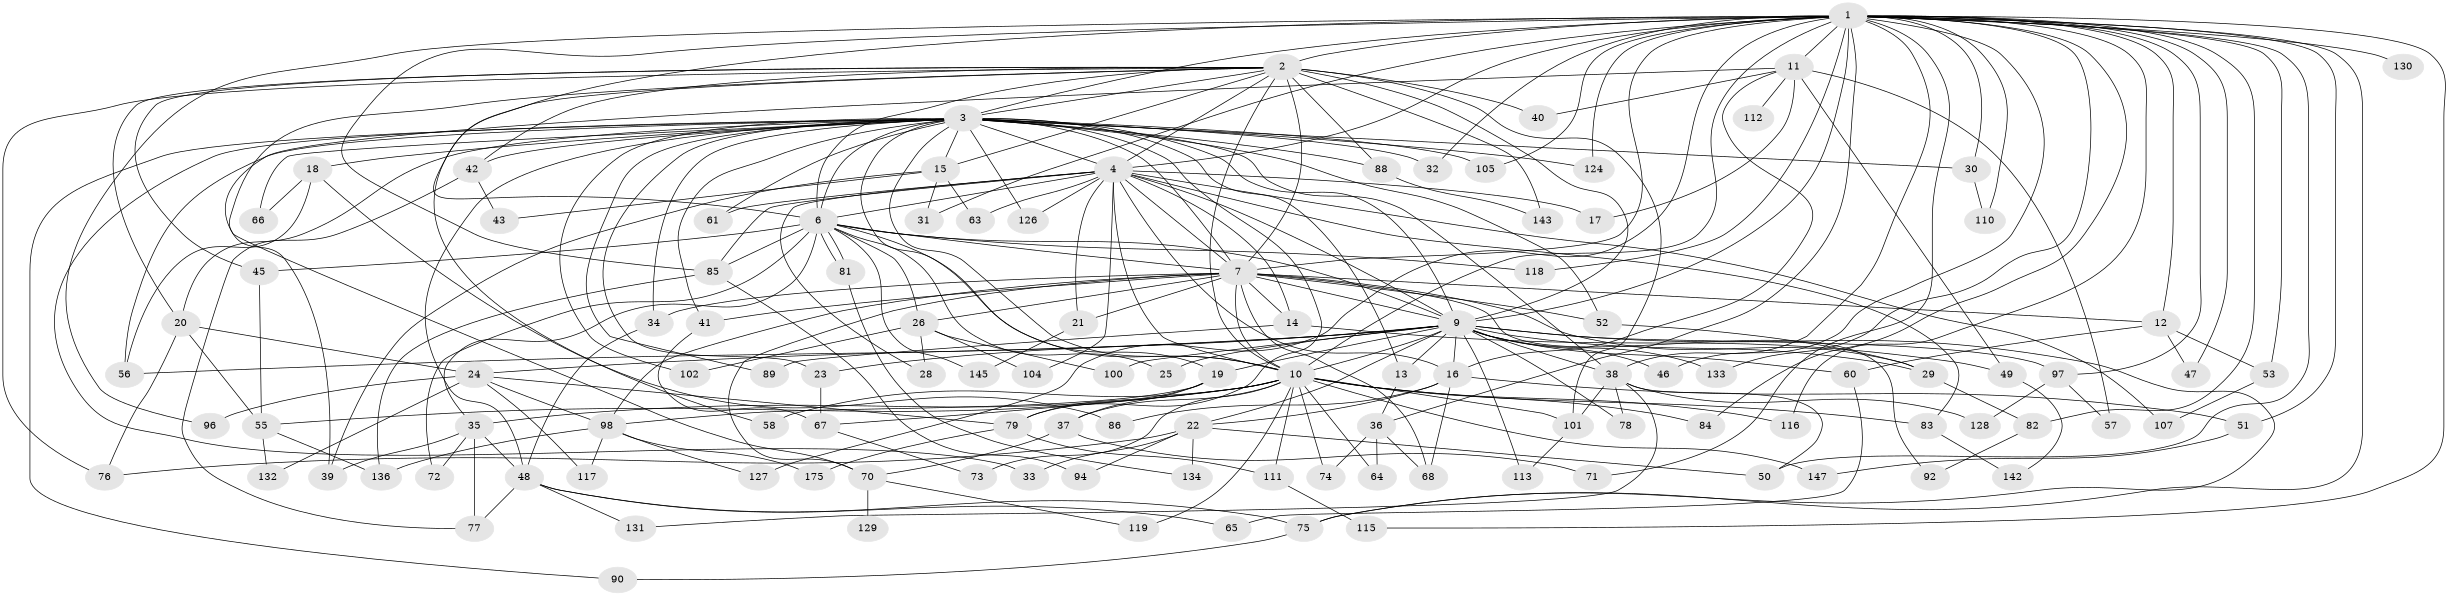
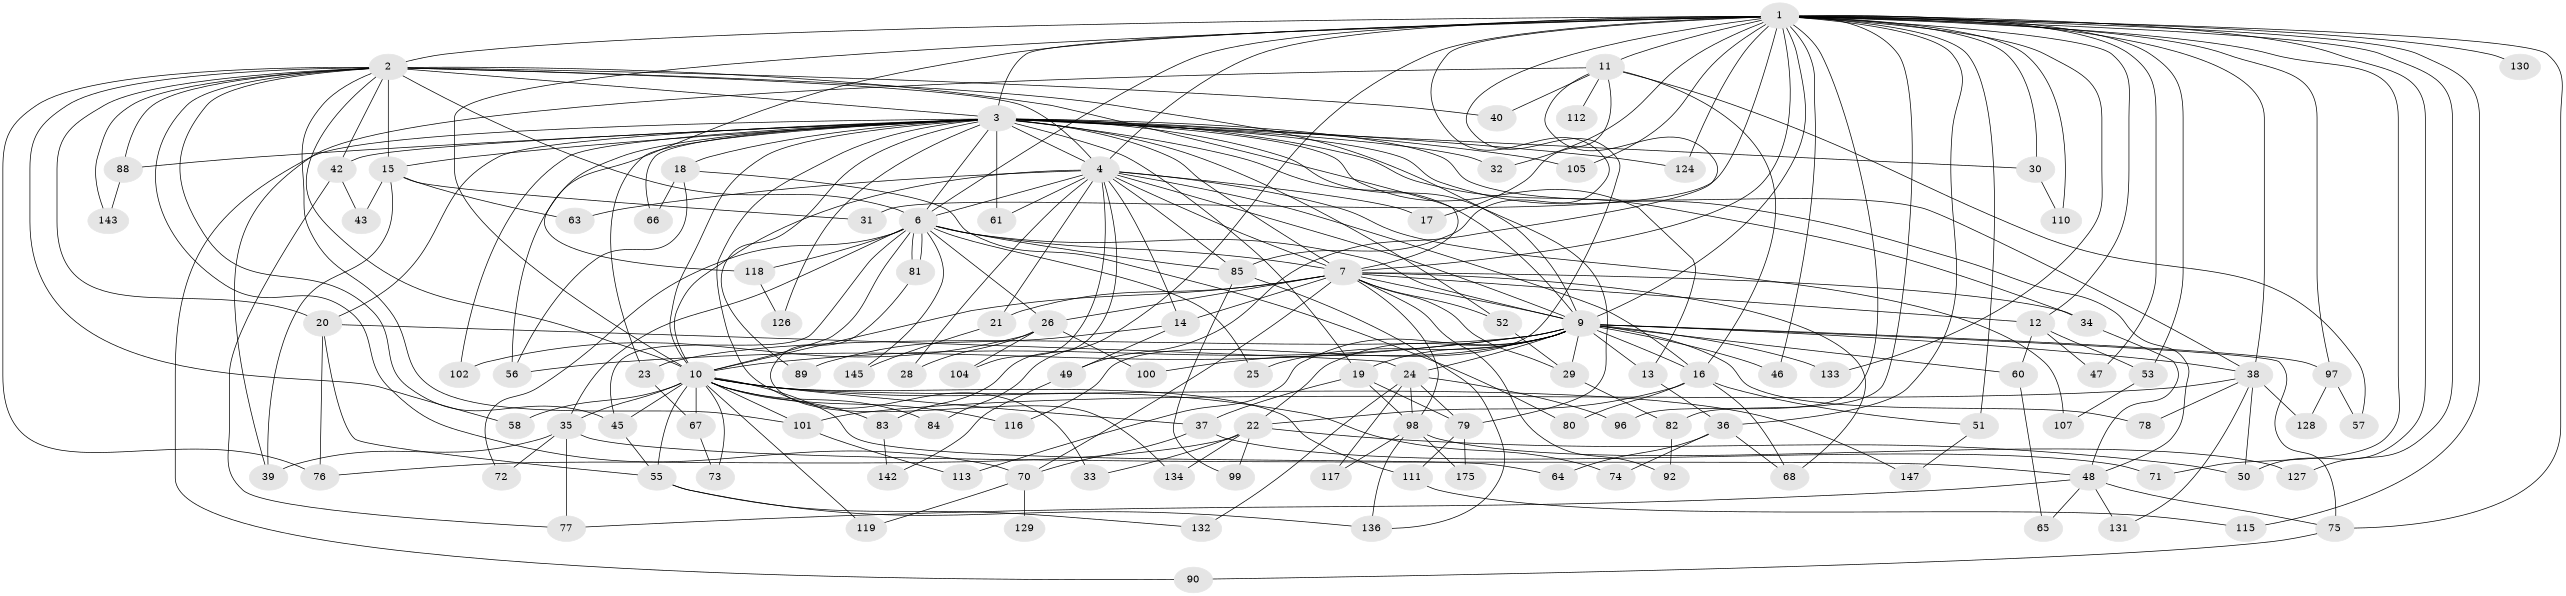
edge "4" -- "126": now "118" -- "126"
node "41": removed
edge "10" -- "45": added
node "86": label "86" -> "80"
node "94": label "94" -> "99"
